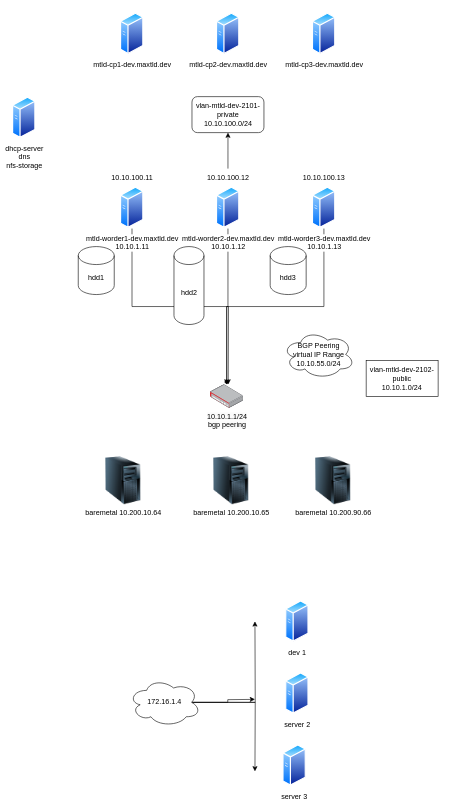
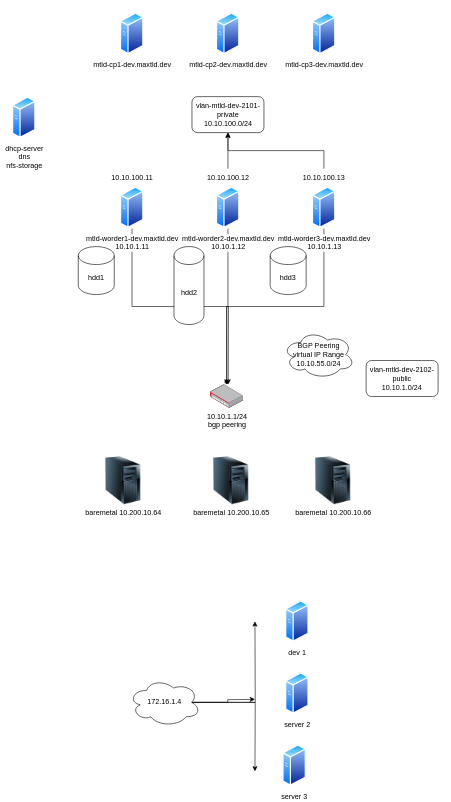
edge "10.10.100.13" -> "vlan-mtld-dev-2101-private 10.10.100.0/24": added
node "vlan-mtld-dev-2102-public 10.10.1.0/24": shape rectangle -> rounded rectangle
node "baremetal 10.200.90.66": label "baremetal 10.200.90.66" -> "baremetal 10.200.10.66"
